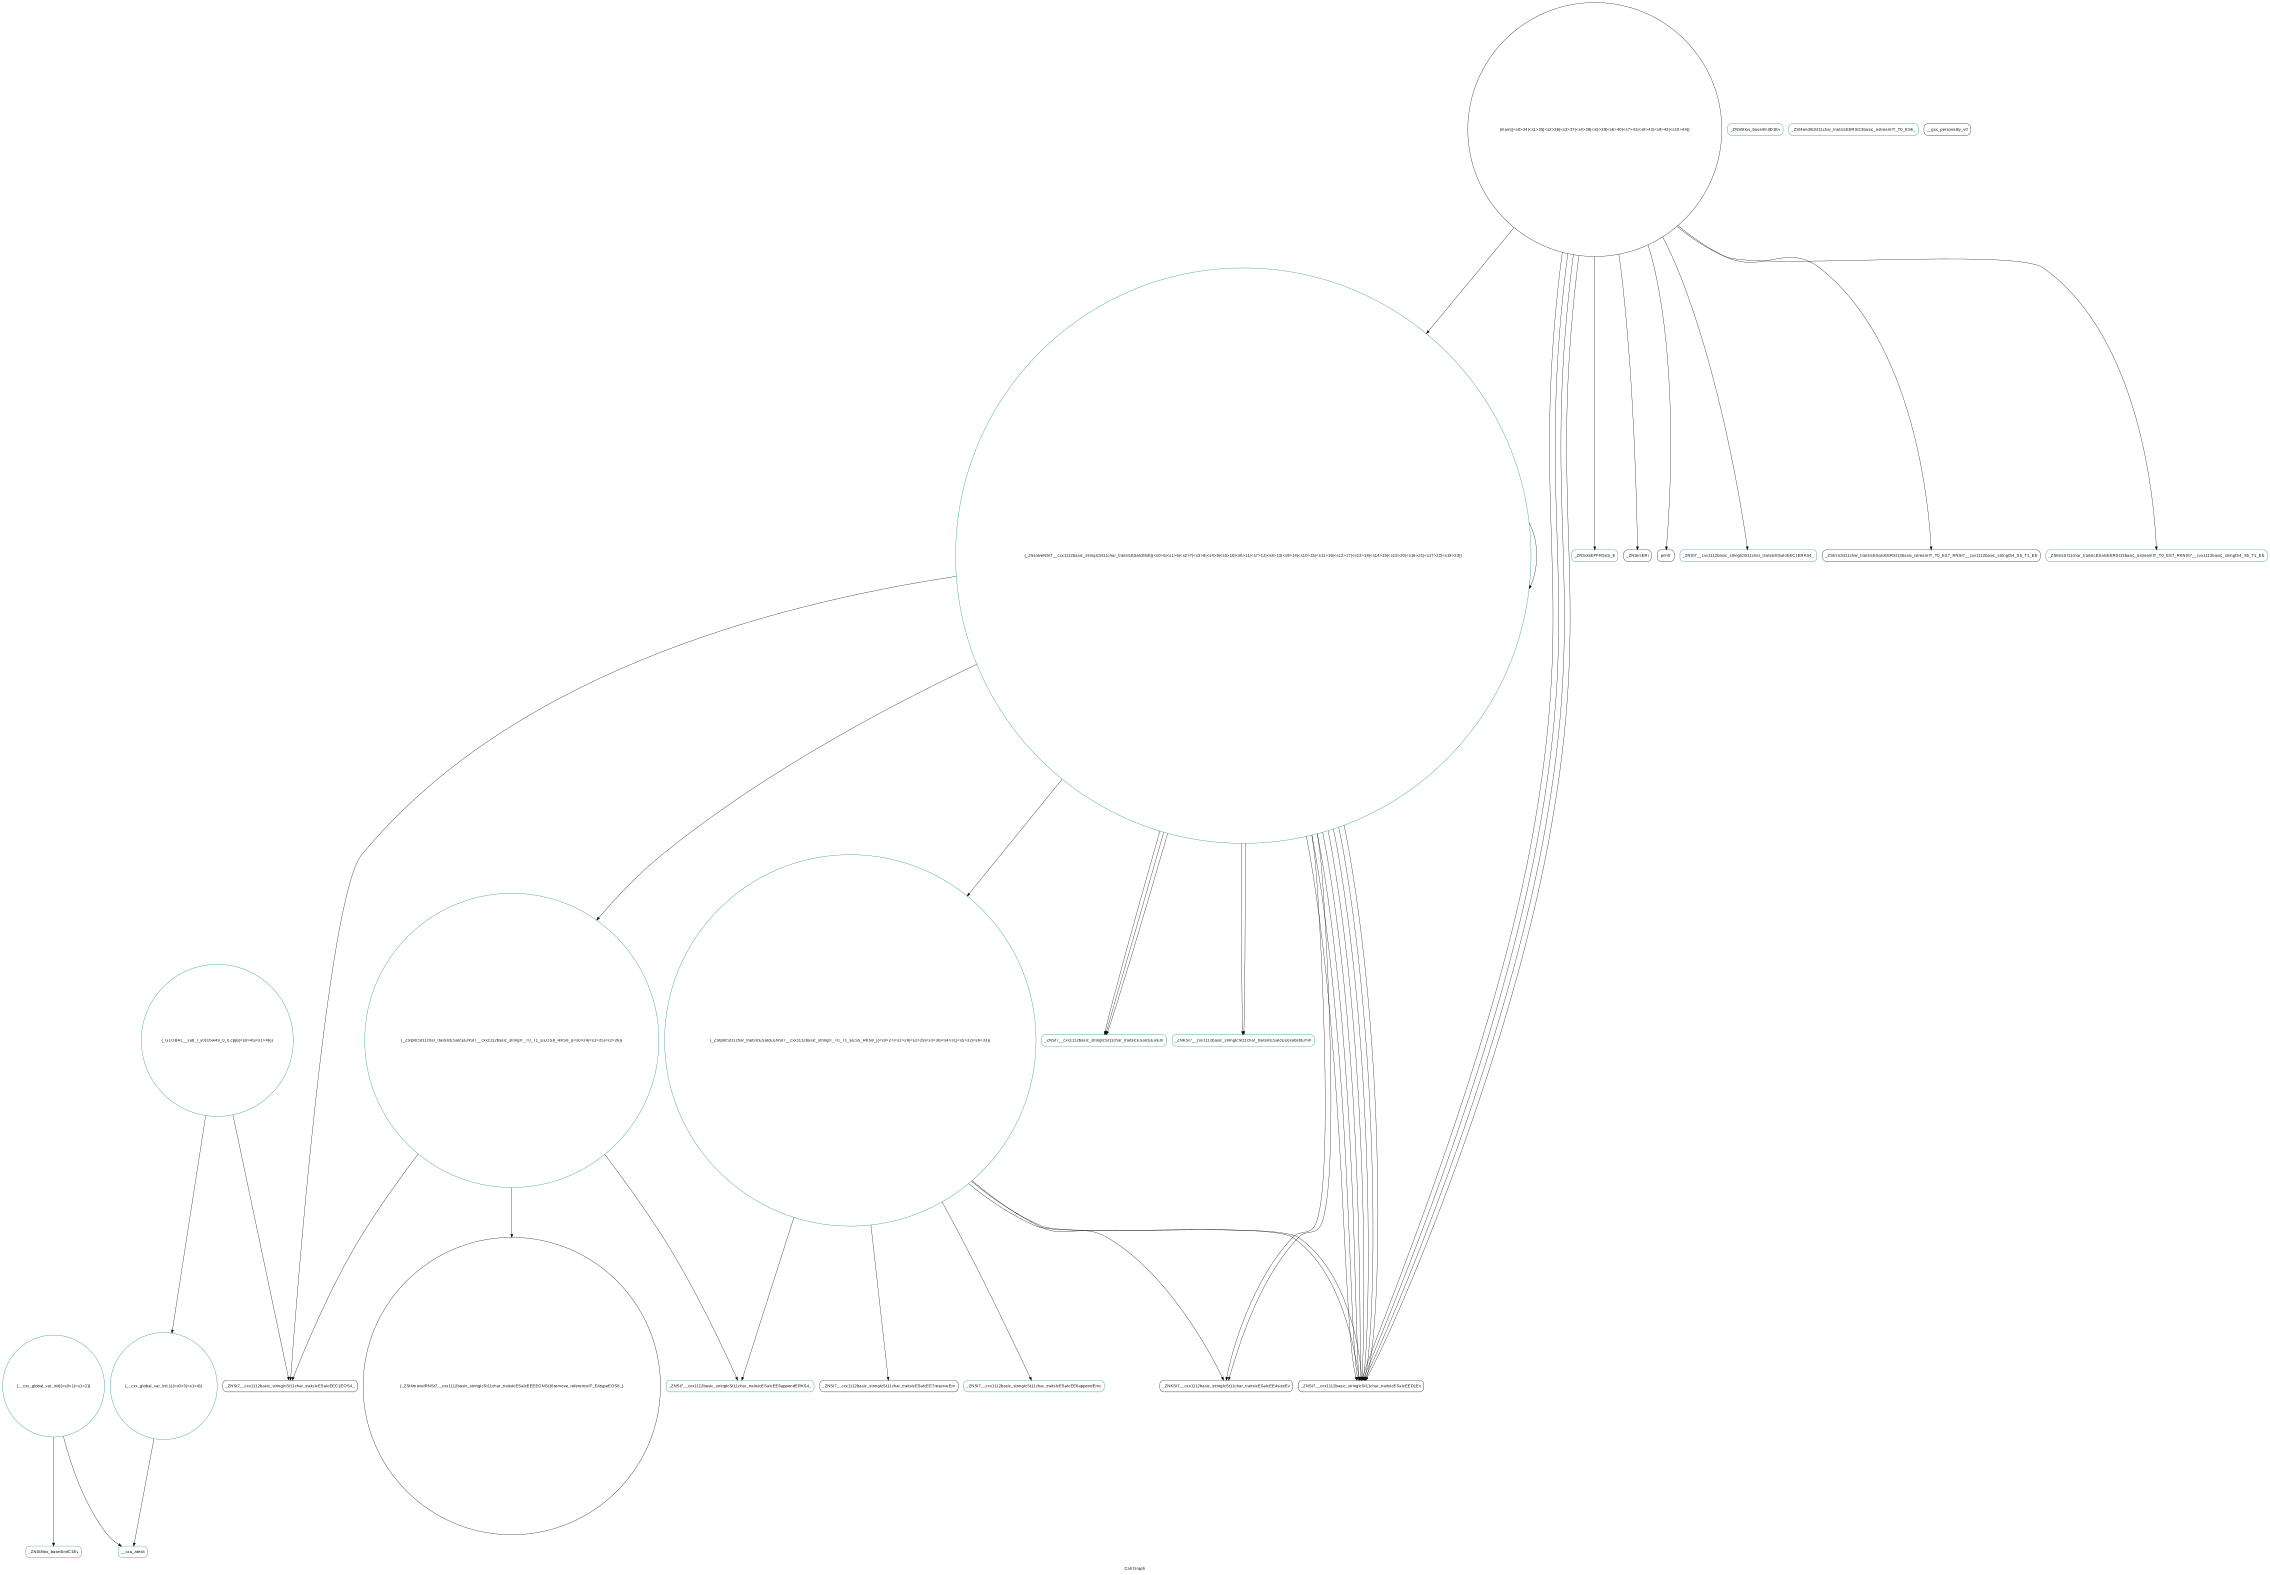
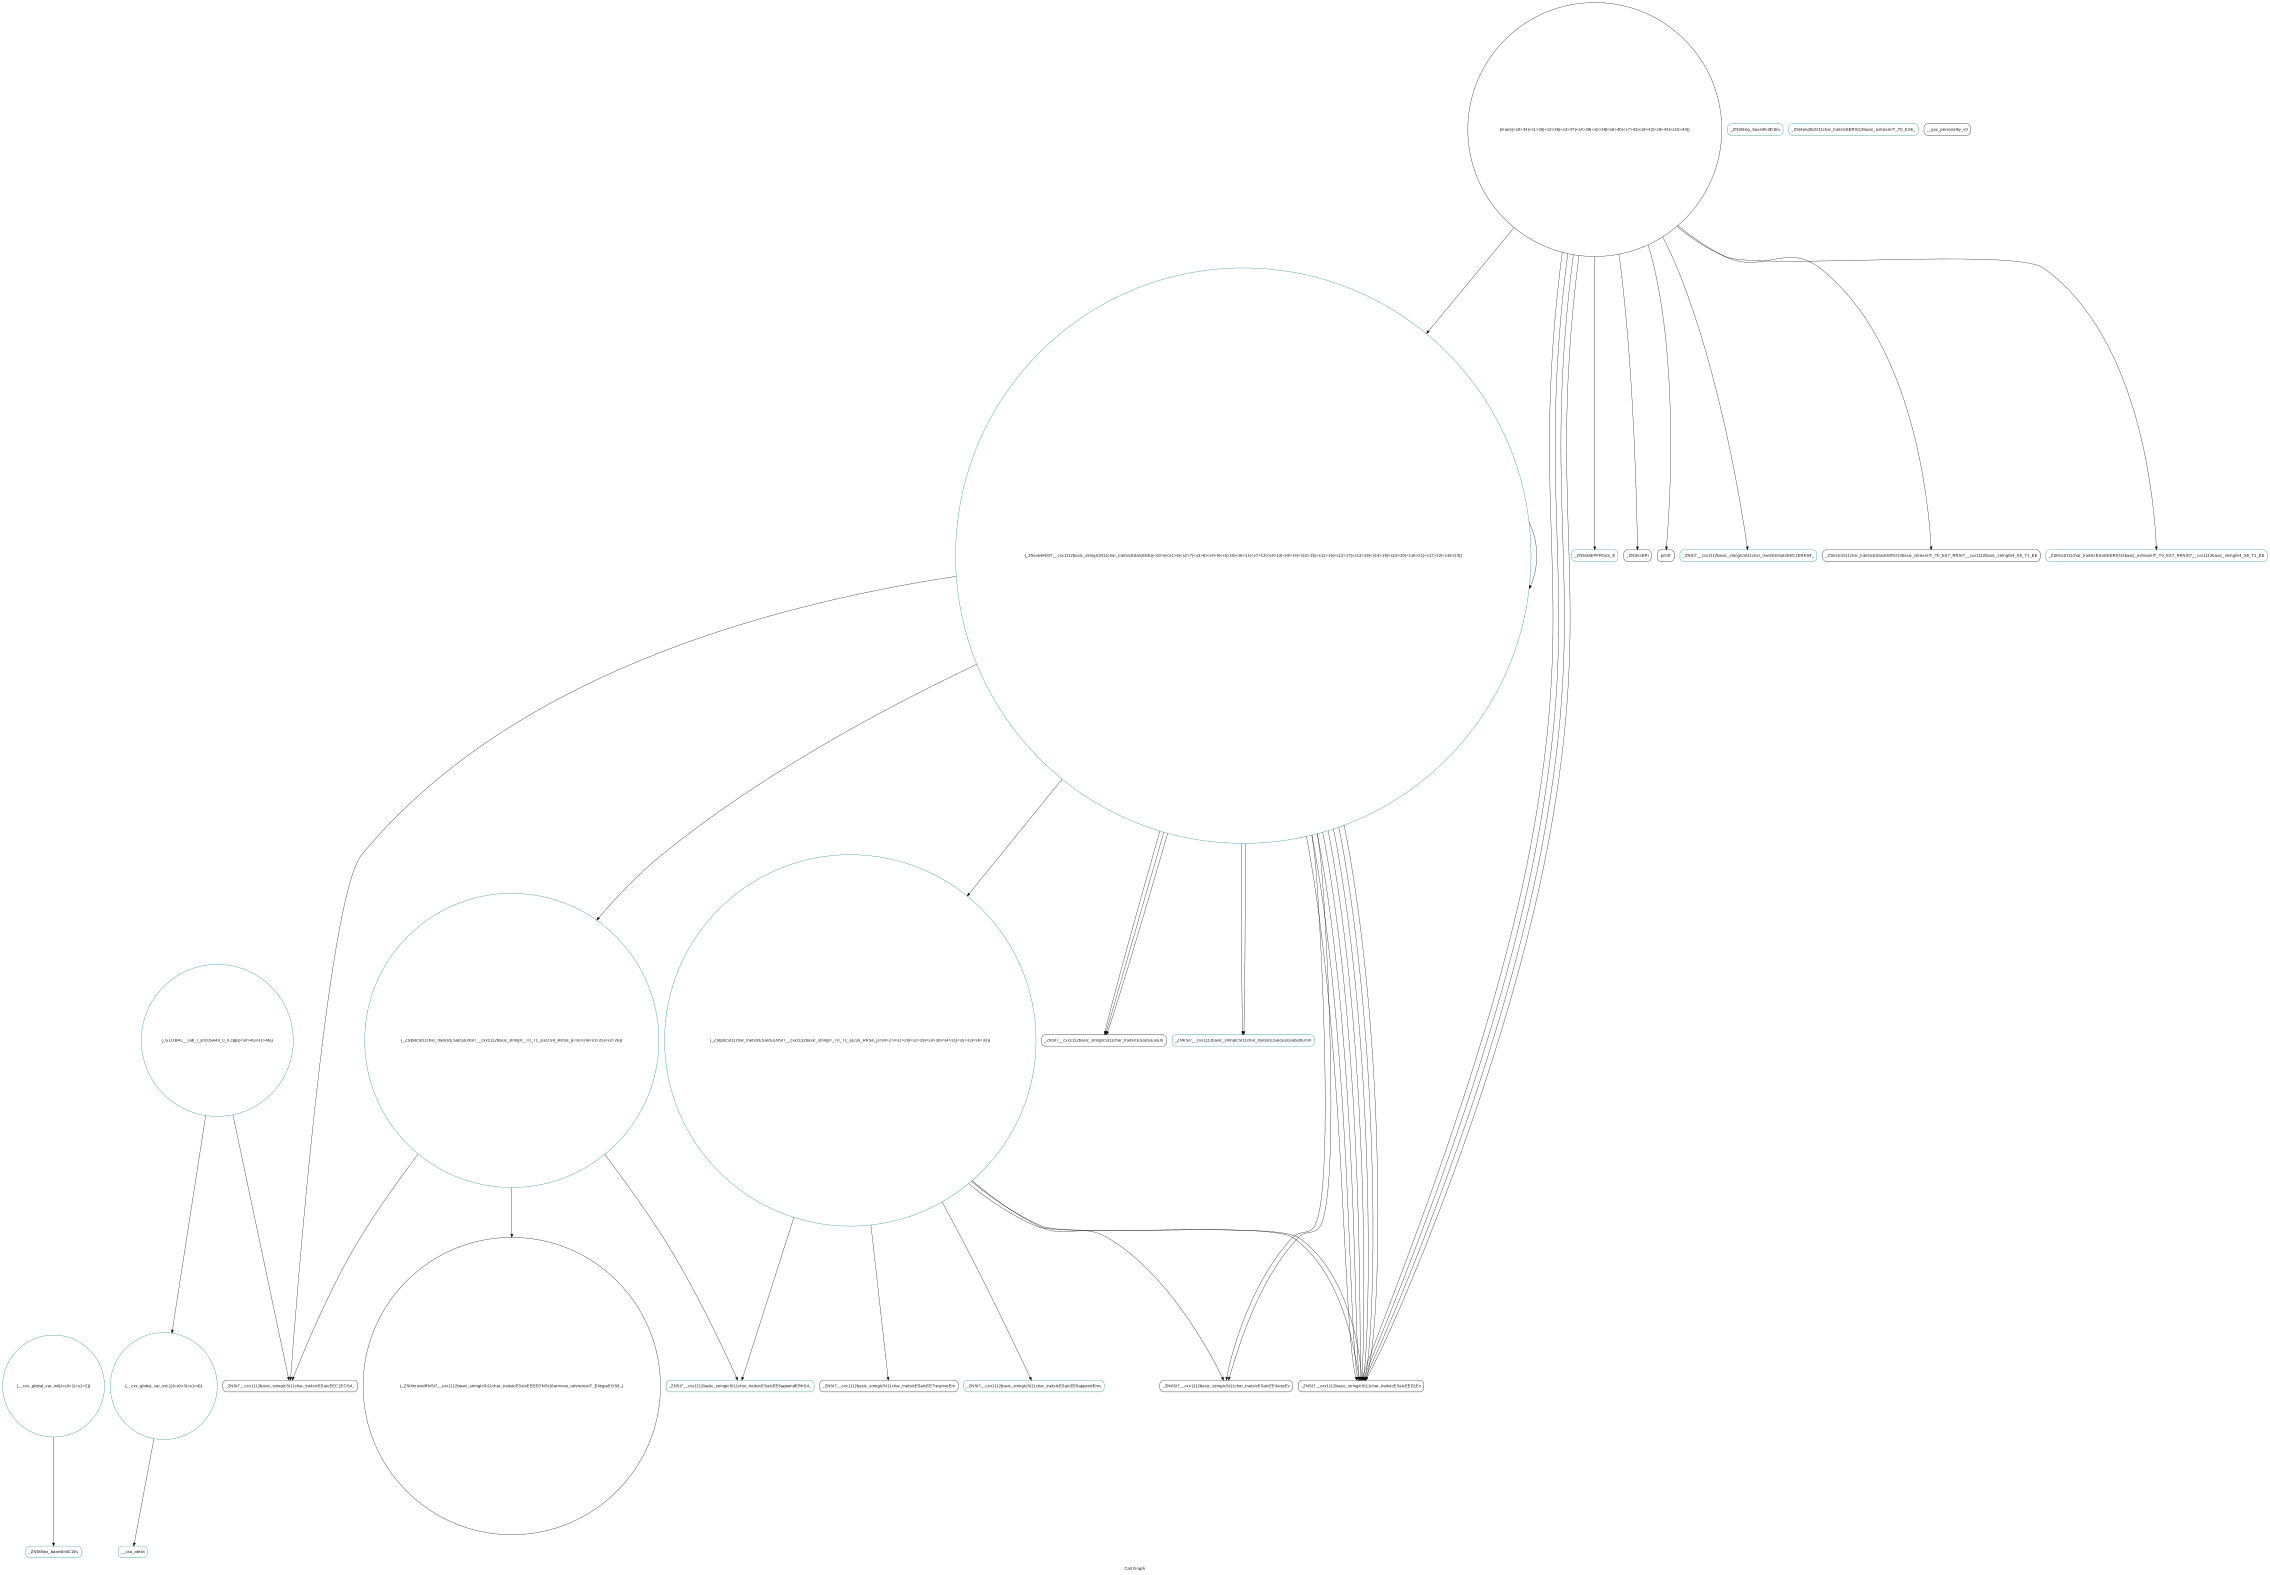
node "_ZNSt7__cxx1112basic_stringIcSt11char_traitsIcESaIcEEixEm": color teal -> black
edge "{__cxx_global_var_init|{<s0>1|<s1>2}}" -> "__cxa_atexit": removed
